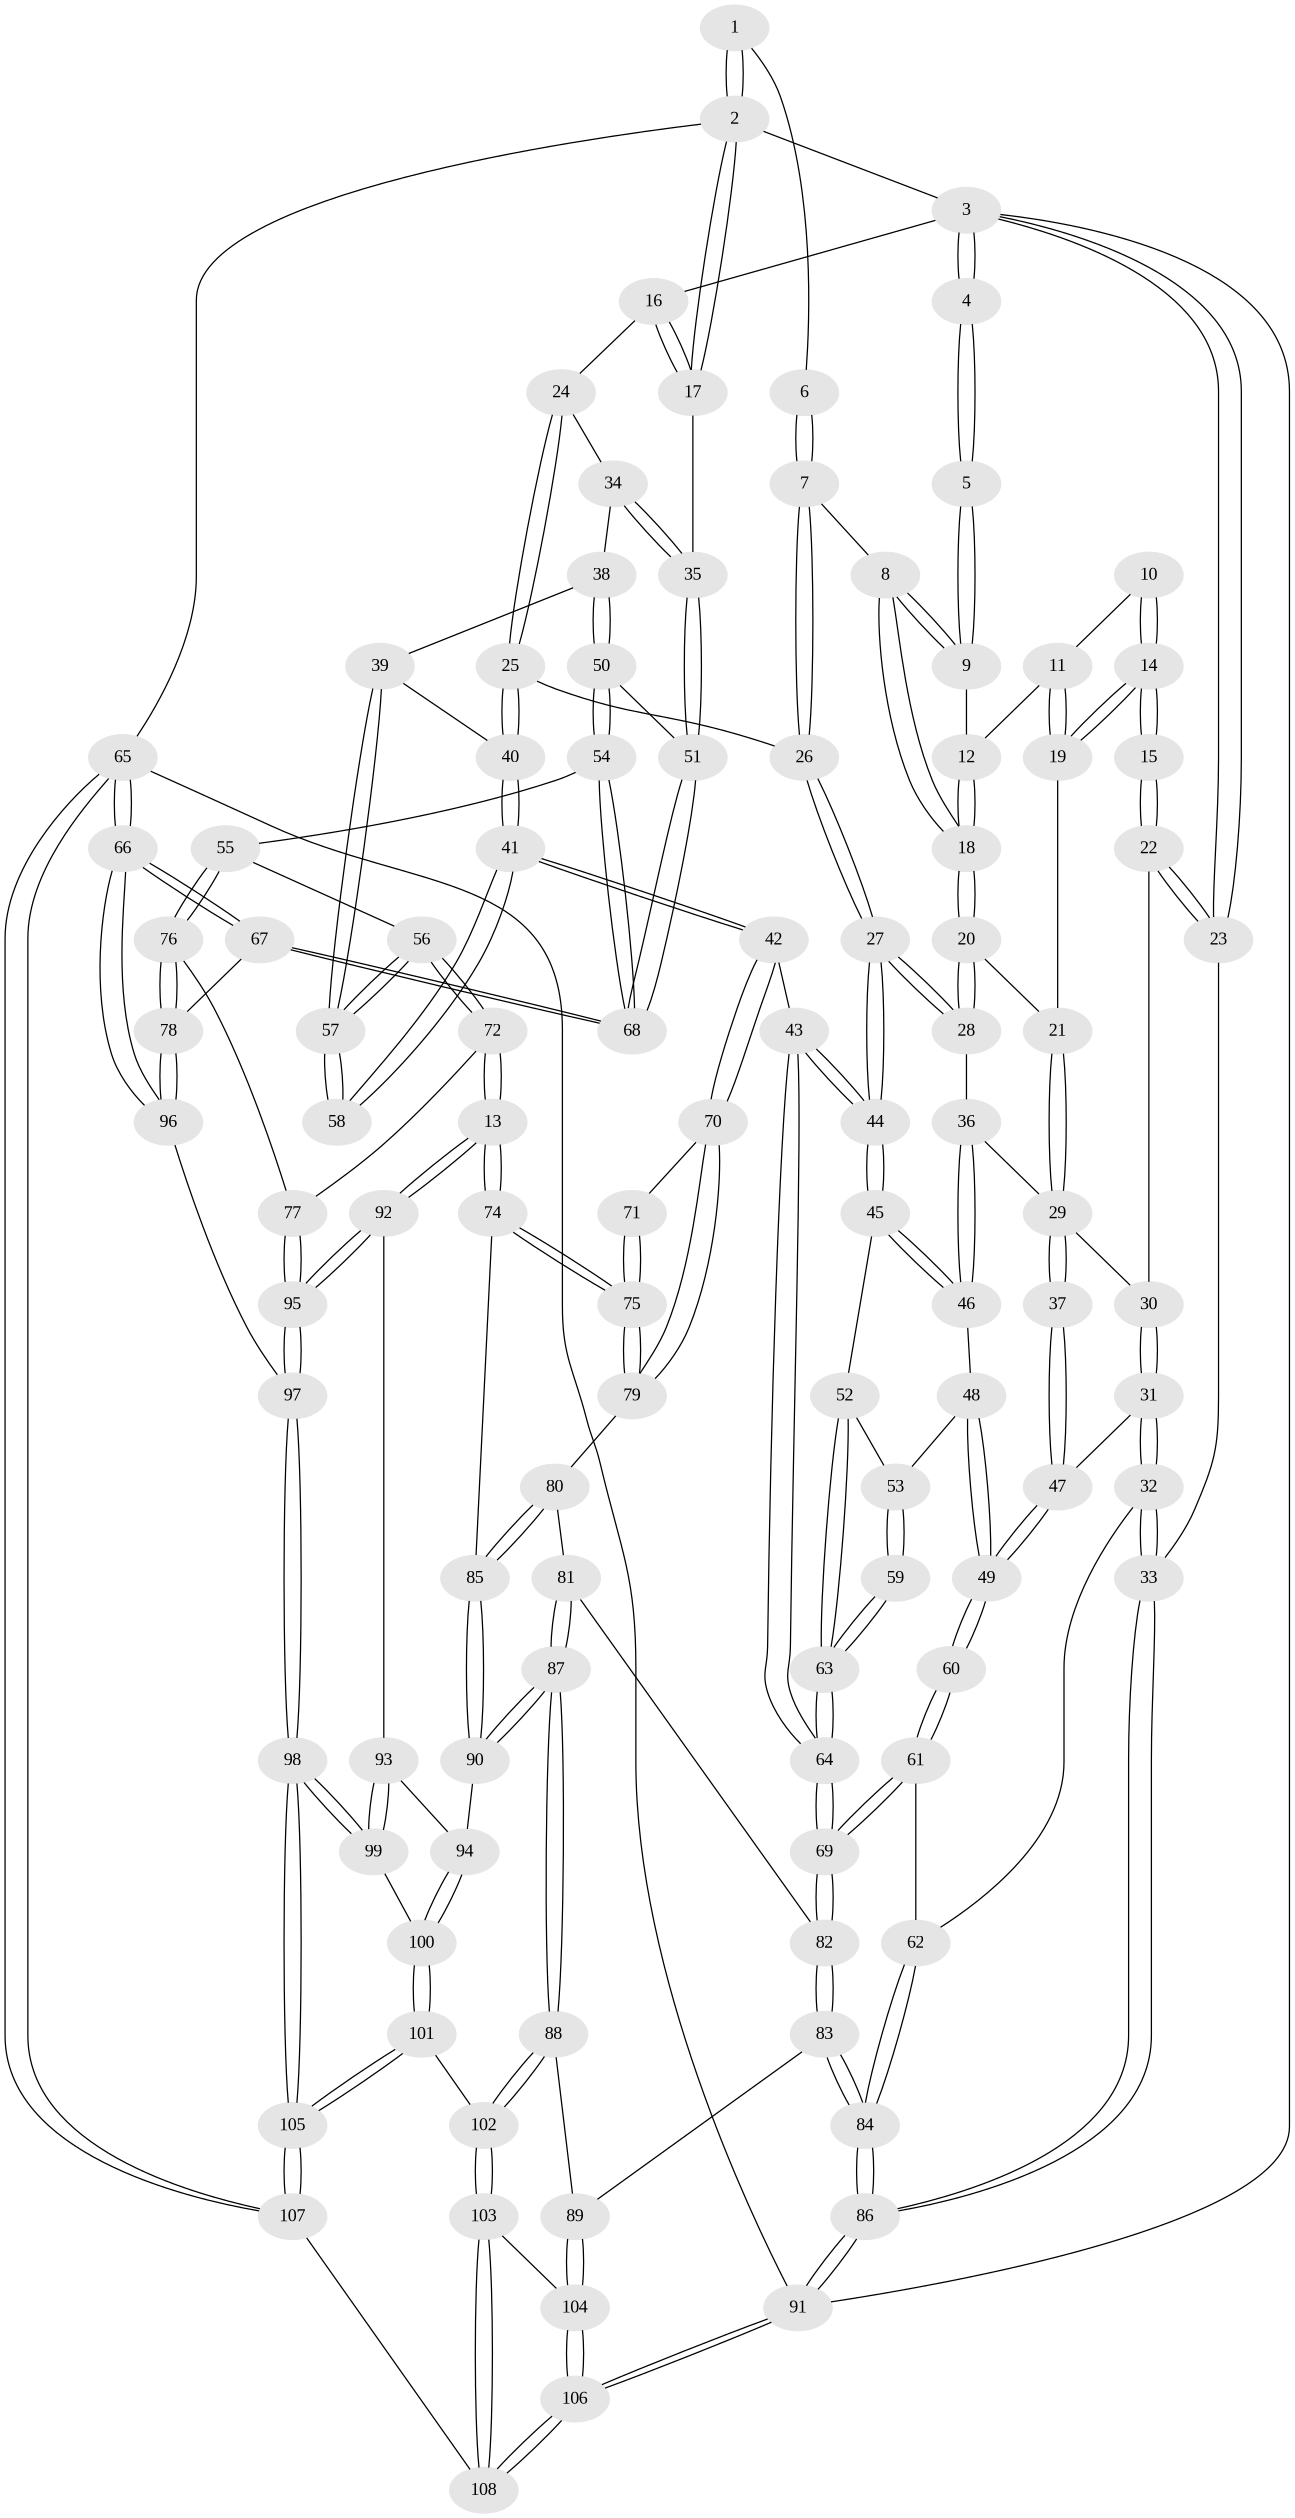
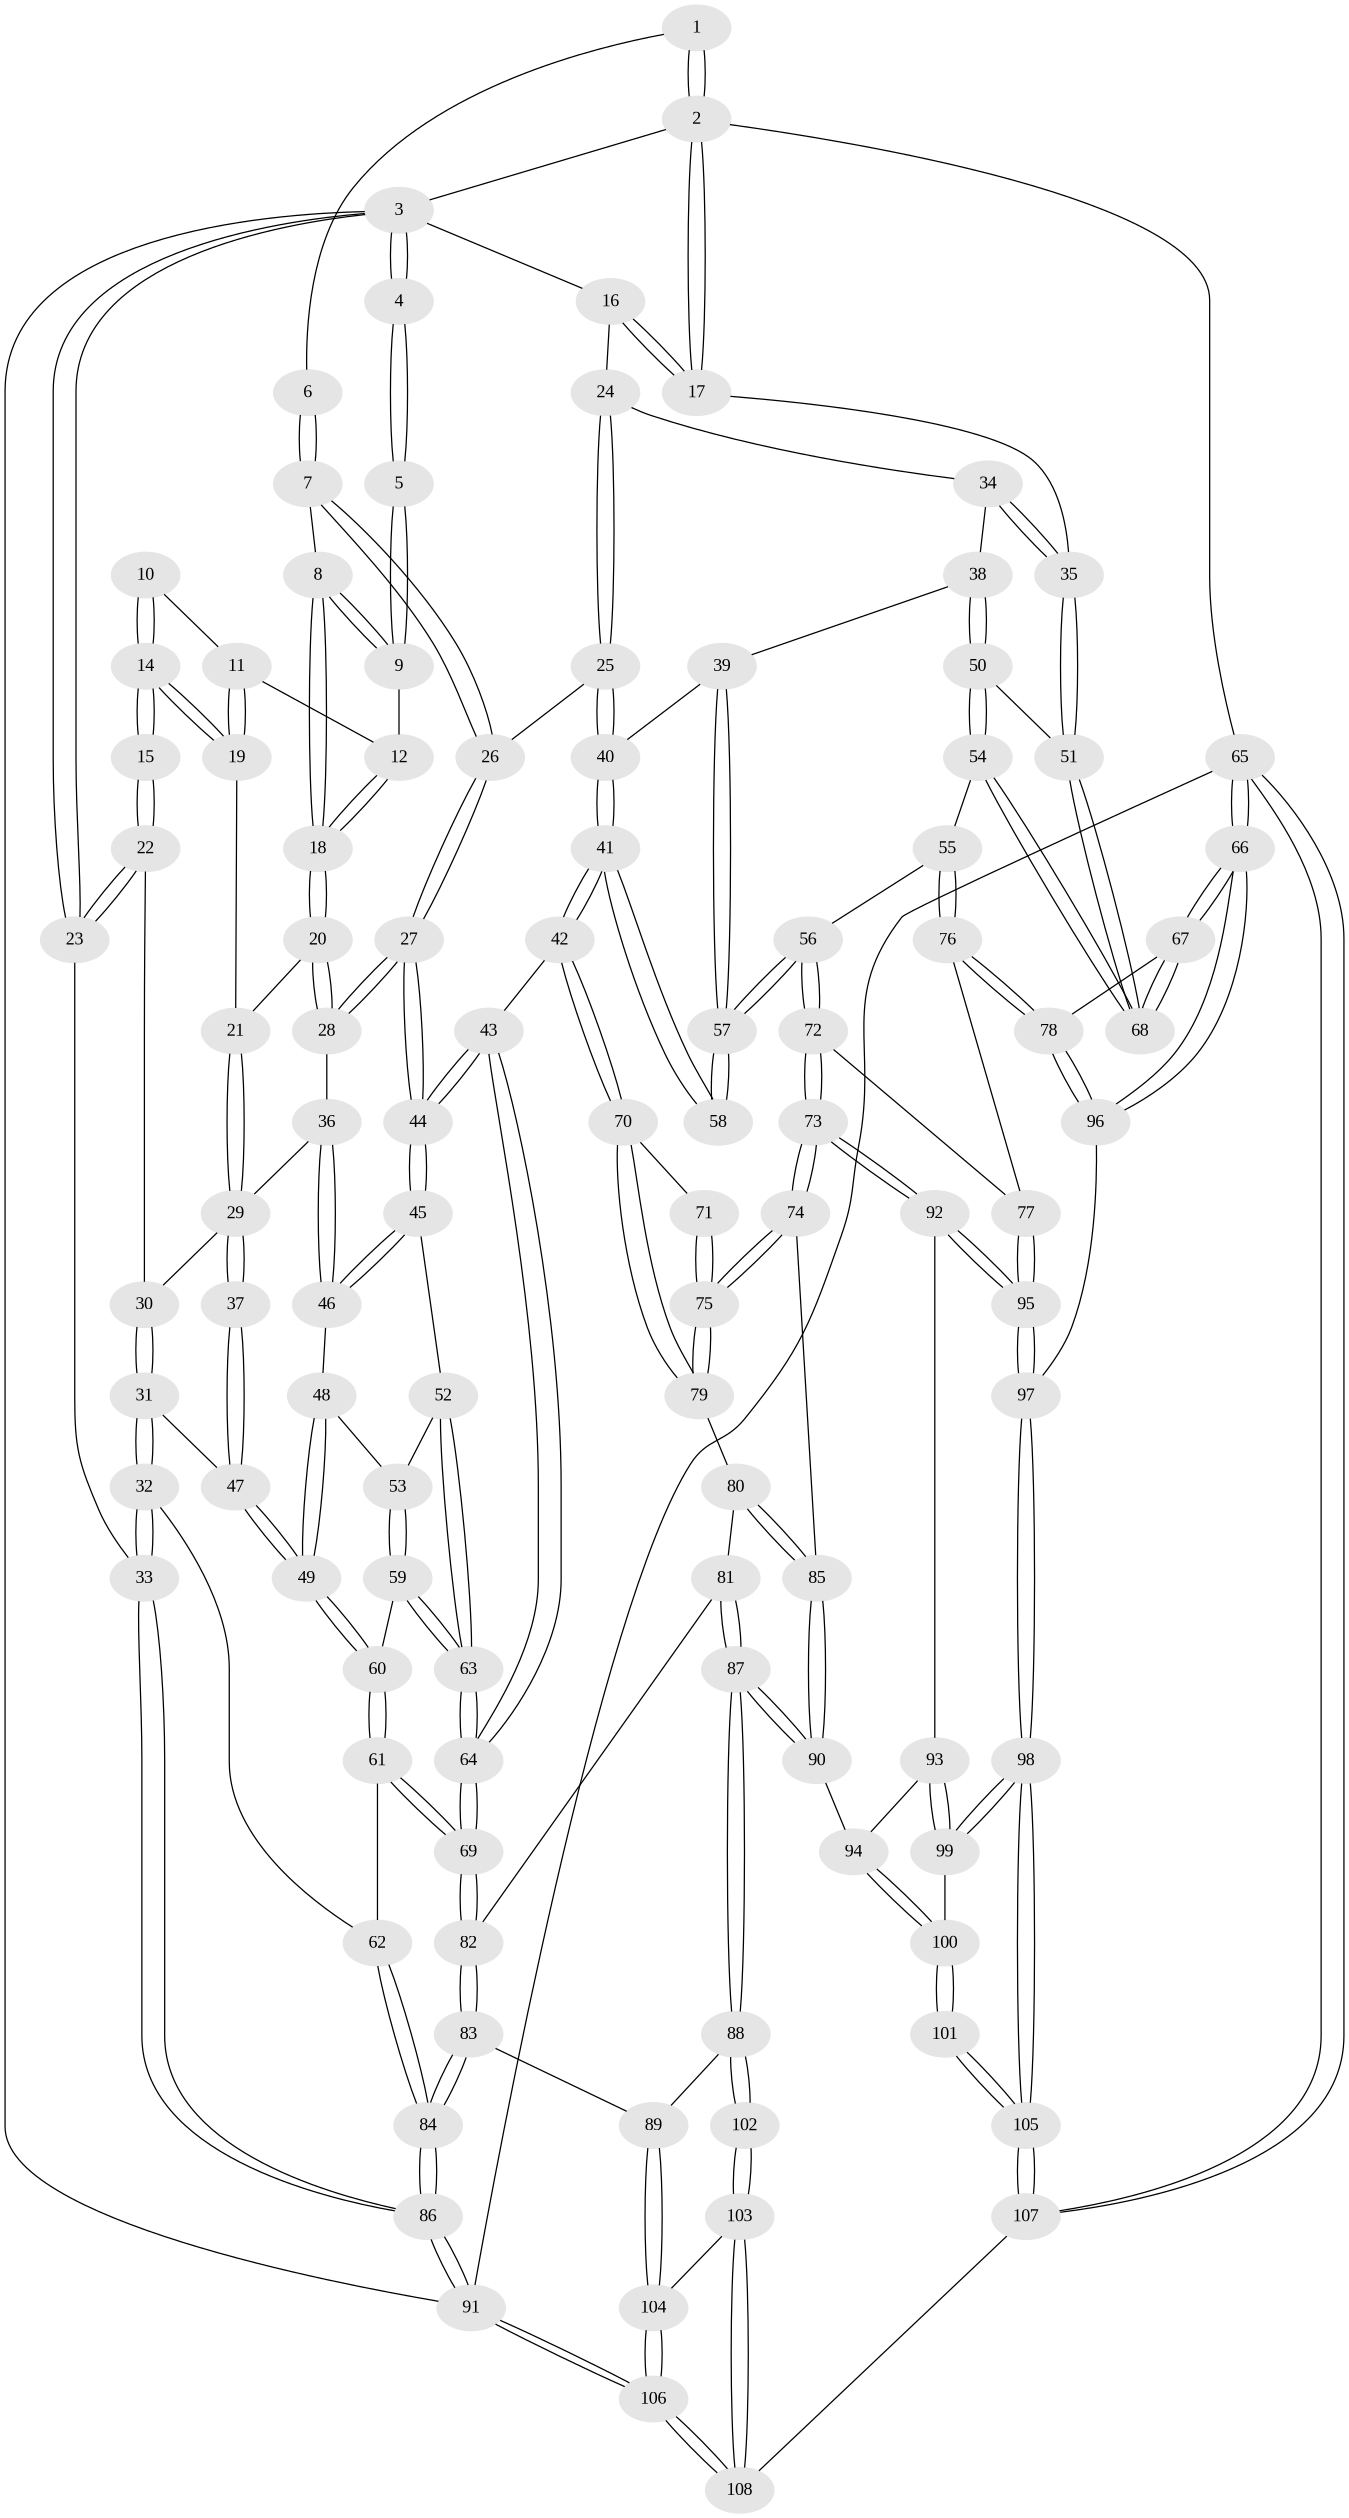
node "13": label "13" -> "73"
edge "59" -- "60": added
edge "101" -- "102": removed
